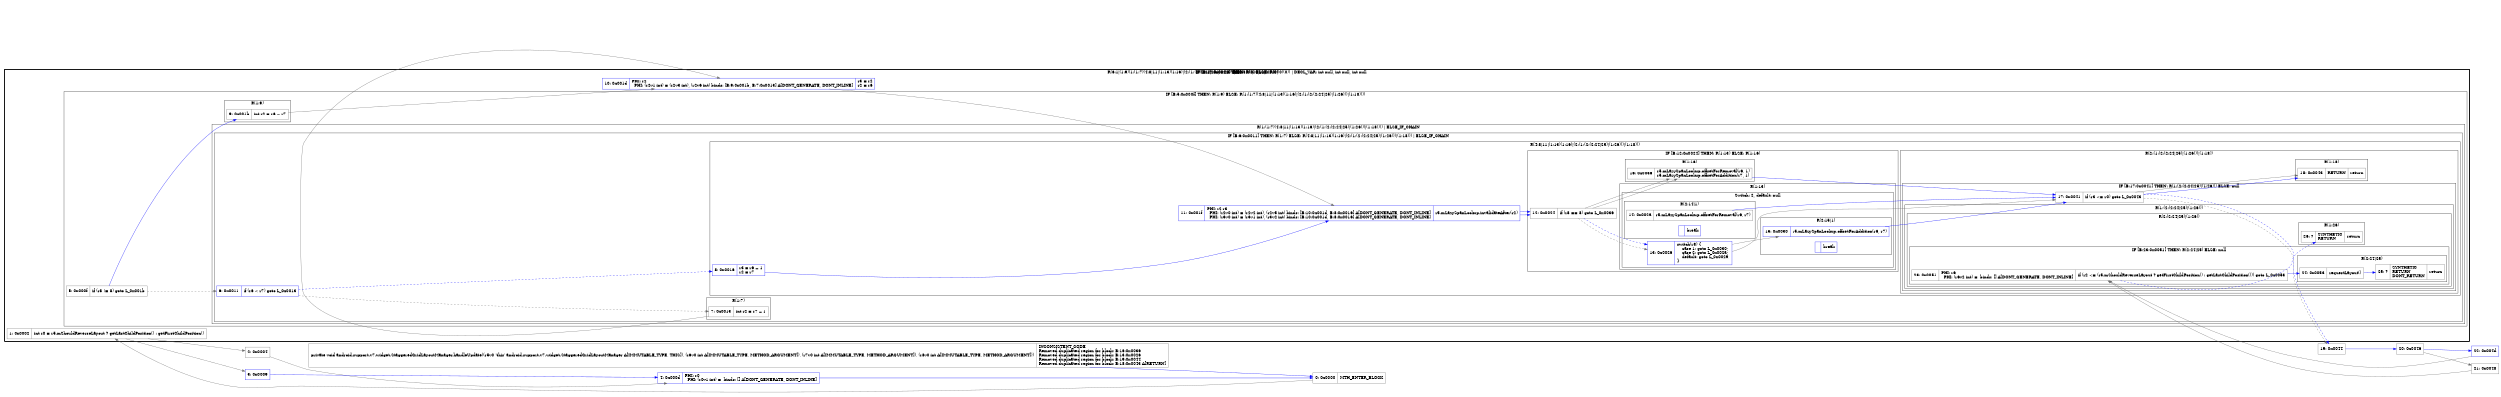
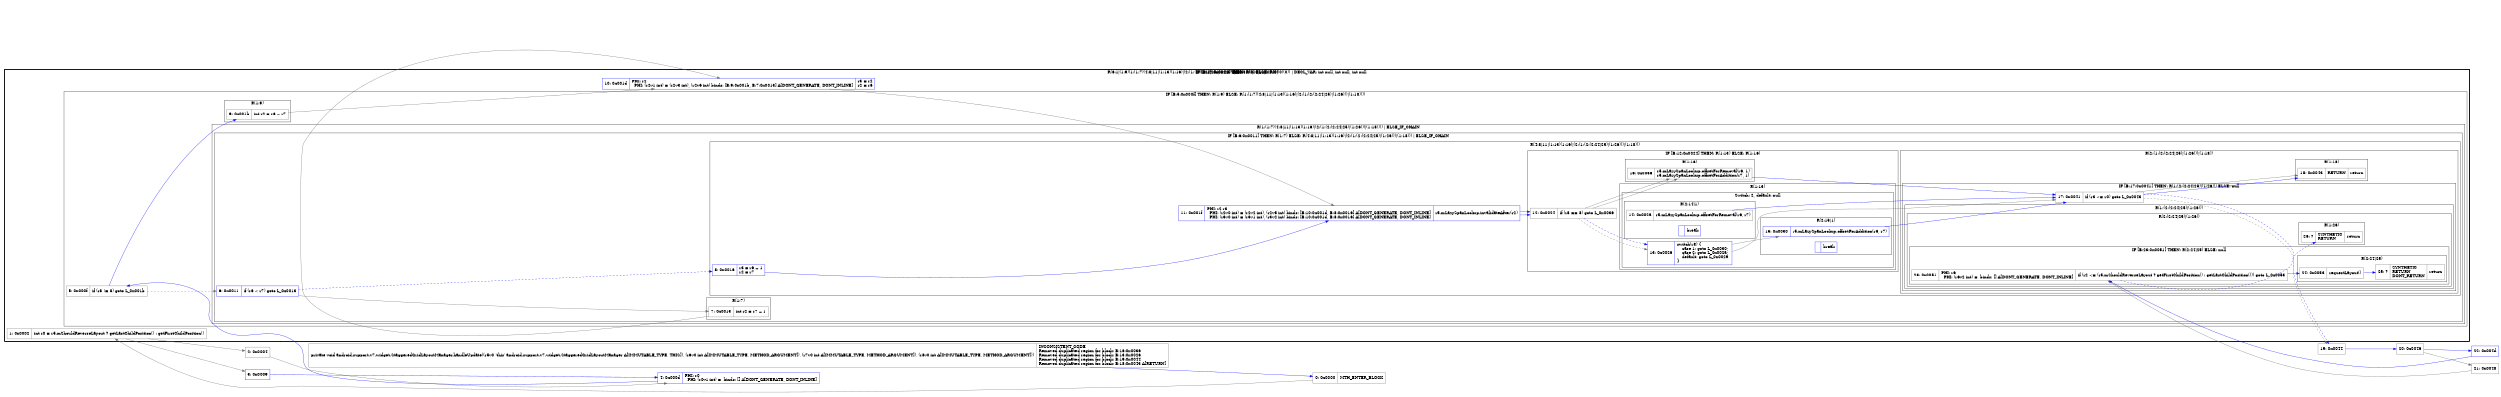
edge "6: 0x0011" -> "7: 0x0013": style dashed -> solid
edge "22: 0x004d" -> "23: 0x0051": color gray40 -> blue
edge "4: 0x000d" -> "0: 0x0000": now "4: 0x000d" -> "5: 0x000f"
